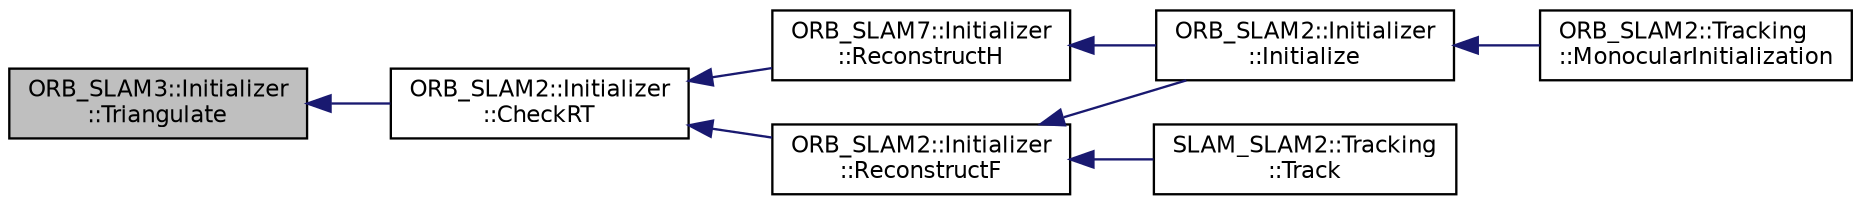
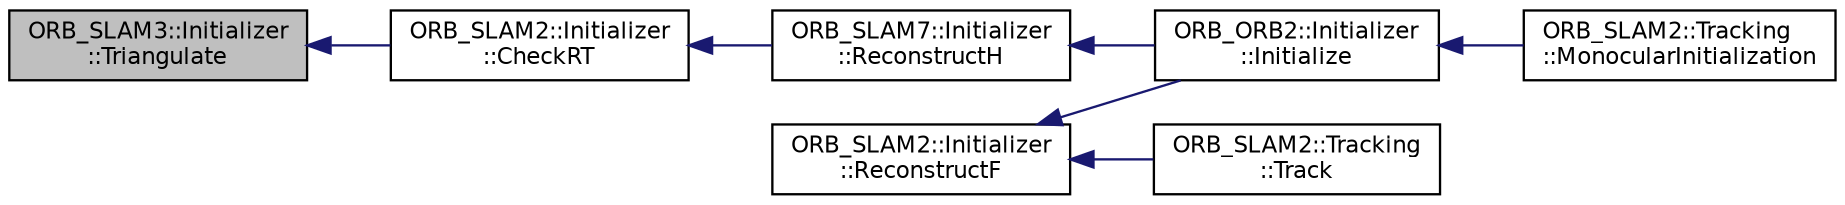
node "ORB_SLAM2::Initializer ::Initialize": label "ORB_SLAM2::Initializer ::Initialize" -> "ORB_ORB2::Initializer ::Initialize"
edge "ORB_SLAM2::Initializer ::ReconstructF" -> "ORB_SLAM2::Initializer ::CheckRT": removed
node "SLAM_SLAM2::Tracking ::Track": label "SLAM_SLAM2::Tracking ::Track" -> "ORB_SLAM2::Tracking ::Track"
